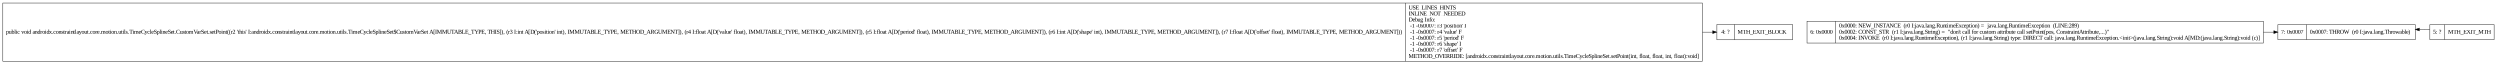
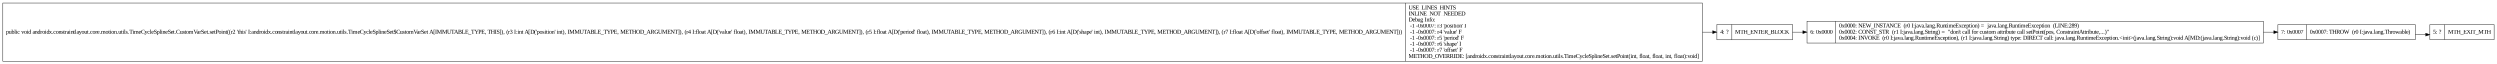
edge "5: ?" -> "7: 0x0007": reversed
node "4: ?": text "MTH_EXIT_BLOCK" -> "MTH_ENTER_BLOCK"
edge "4: ?" -> "6: 0x0000": added
